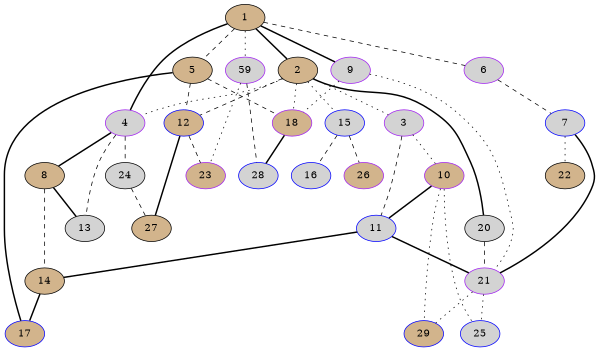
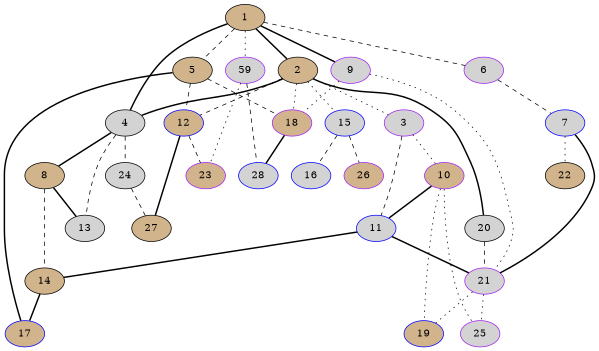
edge "2" -- "4": style dotted -> bold
node "4": color purple -> black
node "29": label "29" -> "19"
node "25": color blue -> purple
